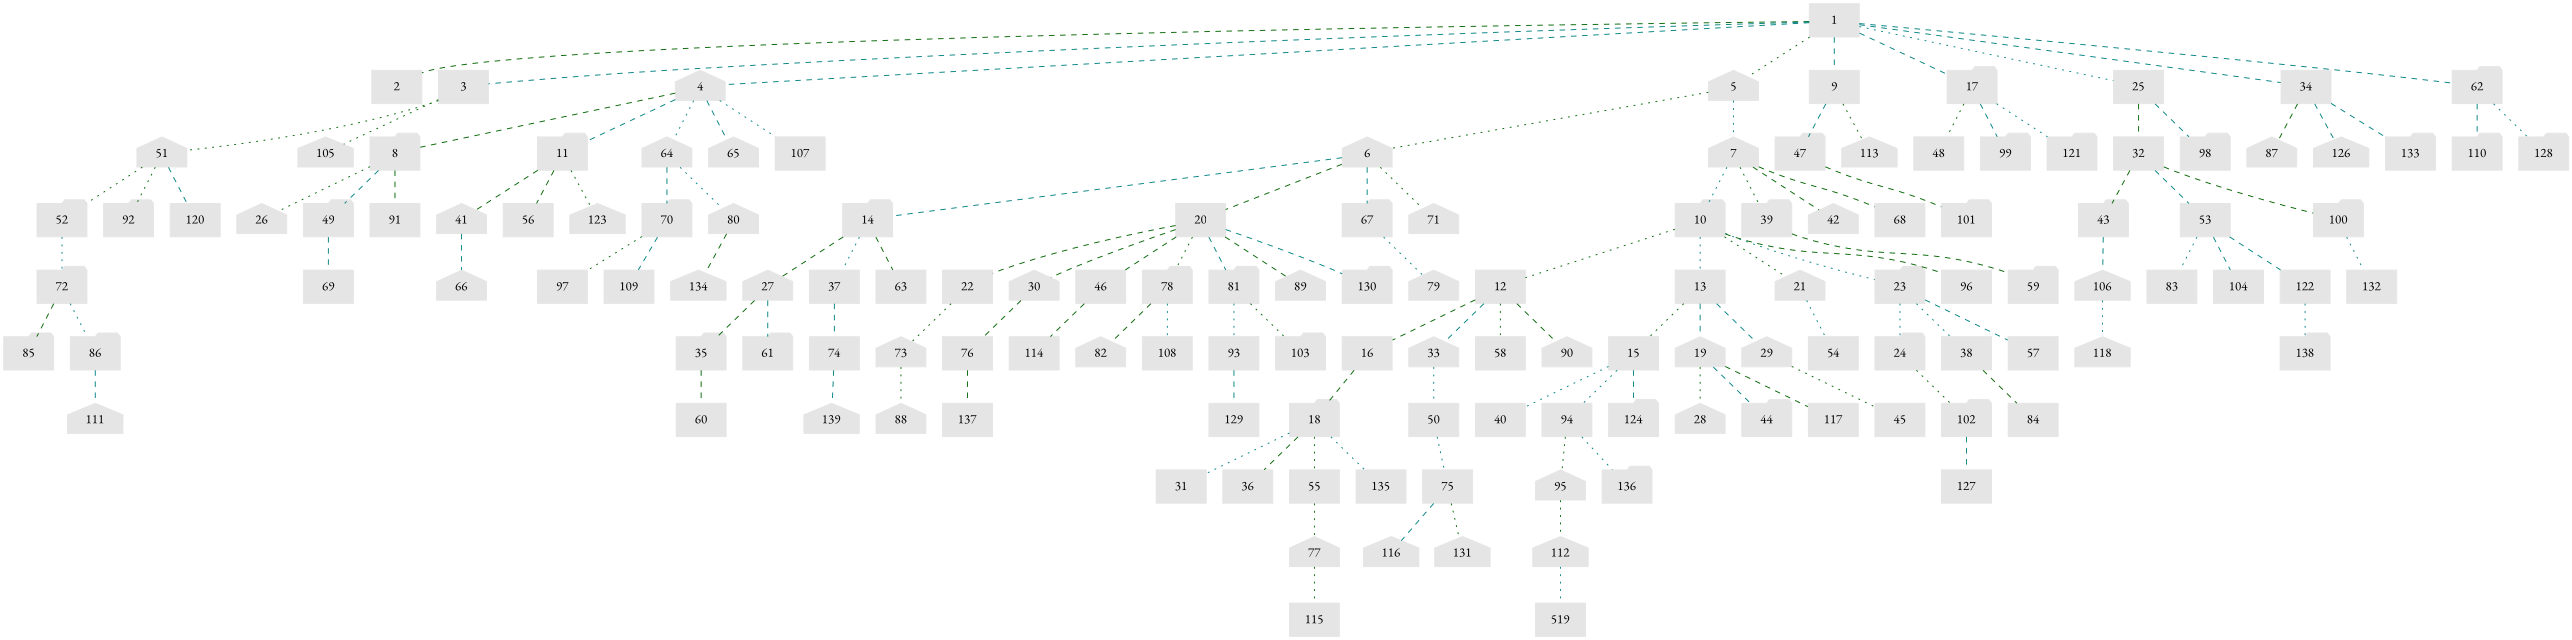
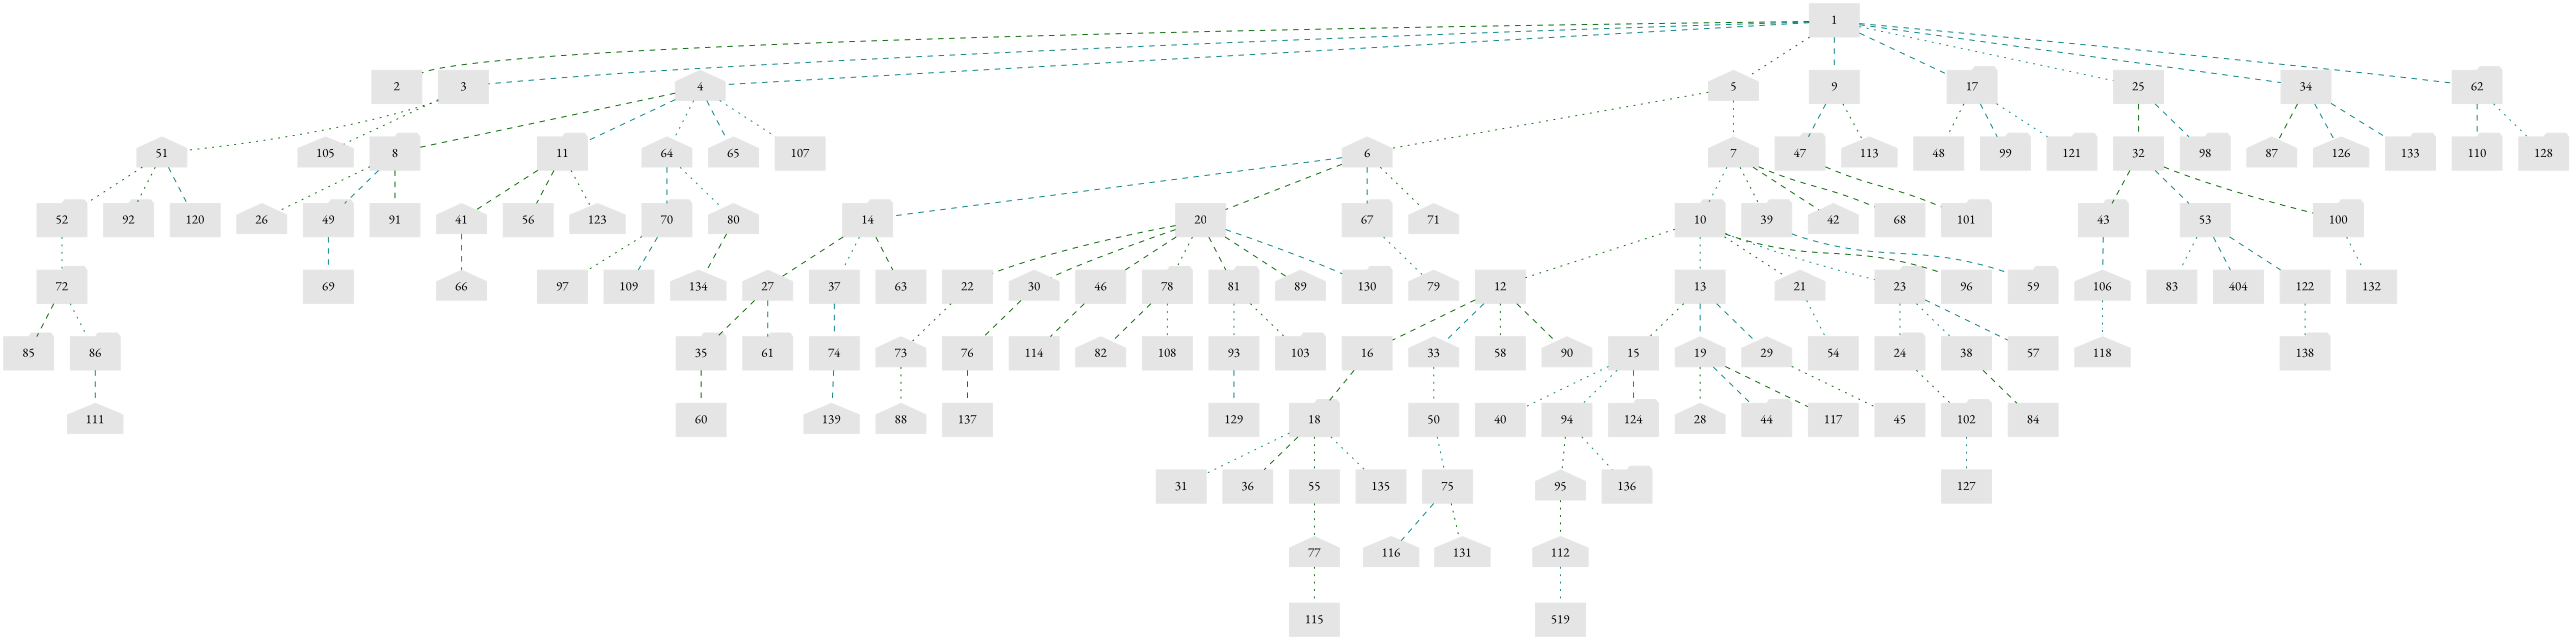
edge "39" -- "59": color darkgreen -> teal
edge "20" -- "81": color teal -> darkgreen
node "104": label "104" -> "404"
edge "102" -- "127": style dashed -> dotted
